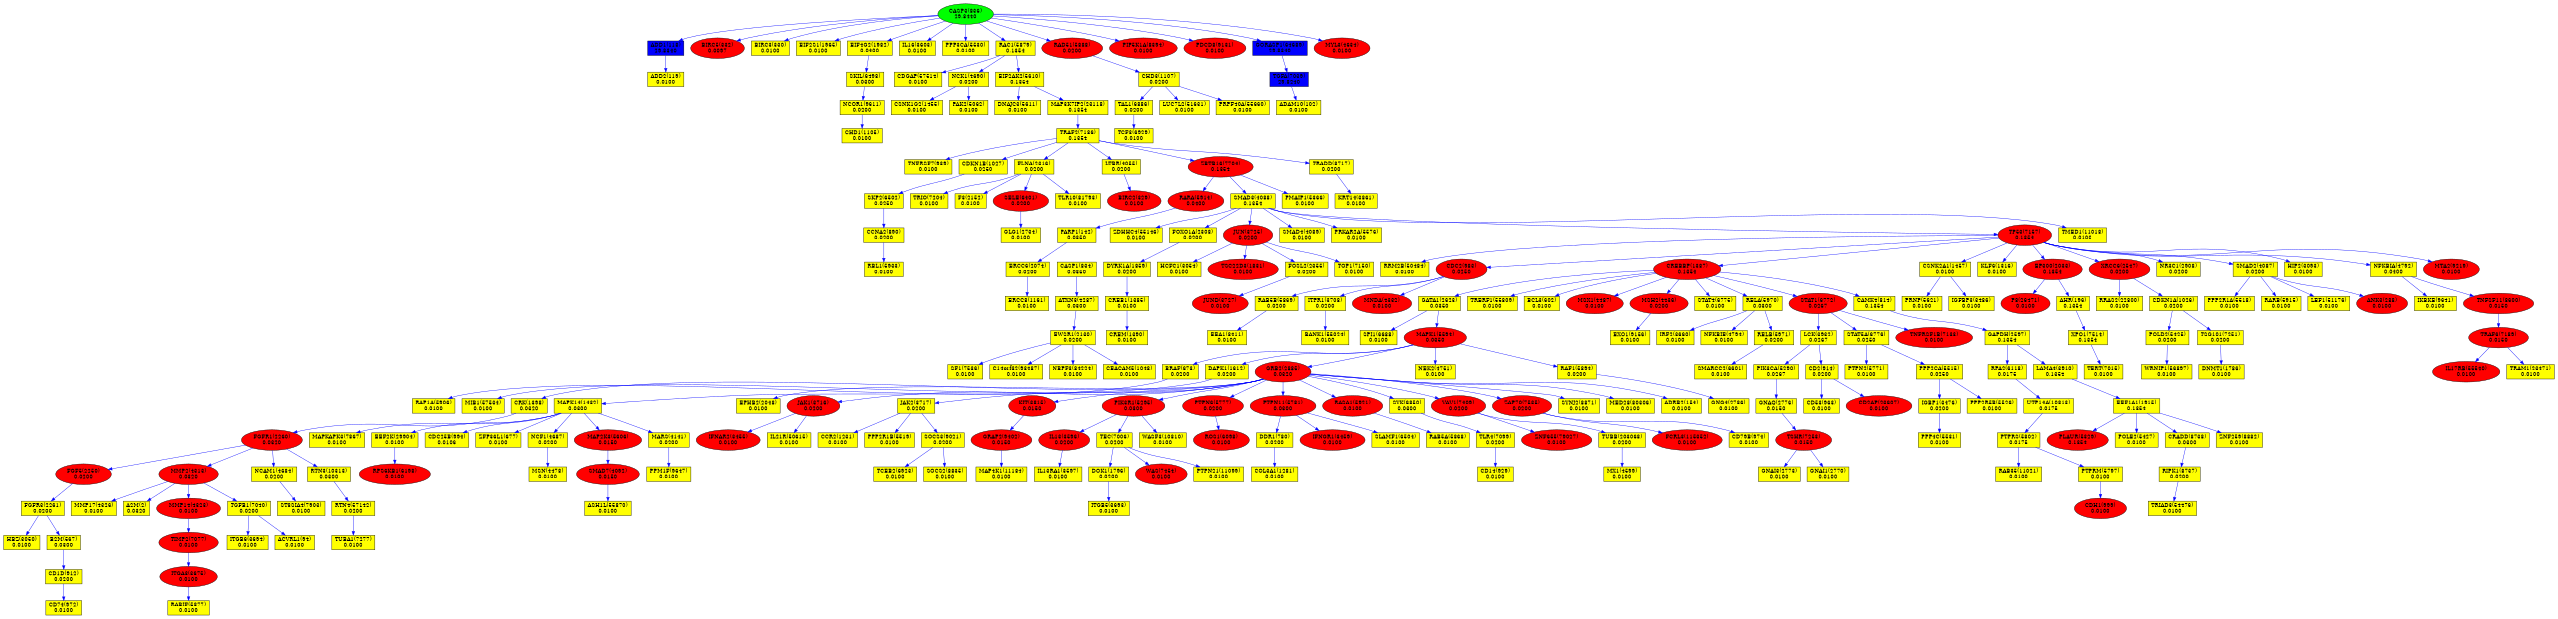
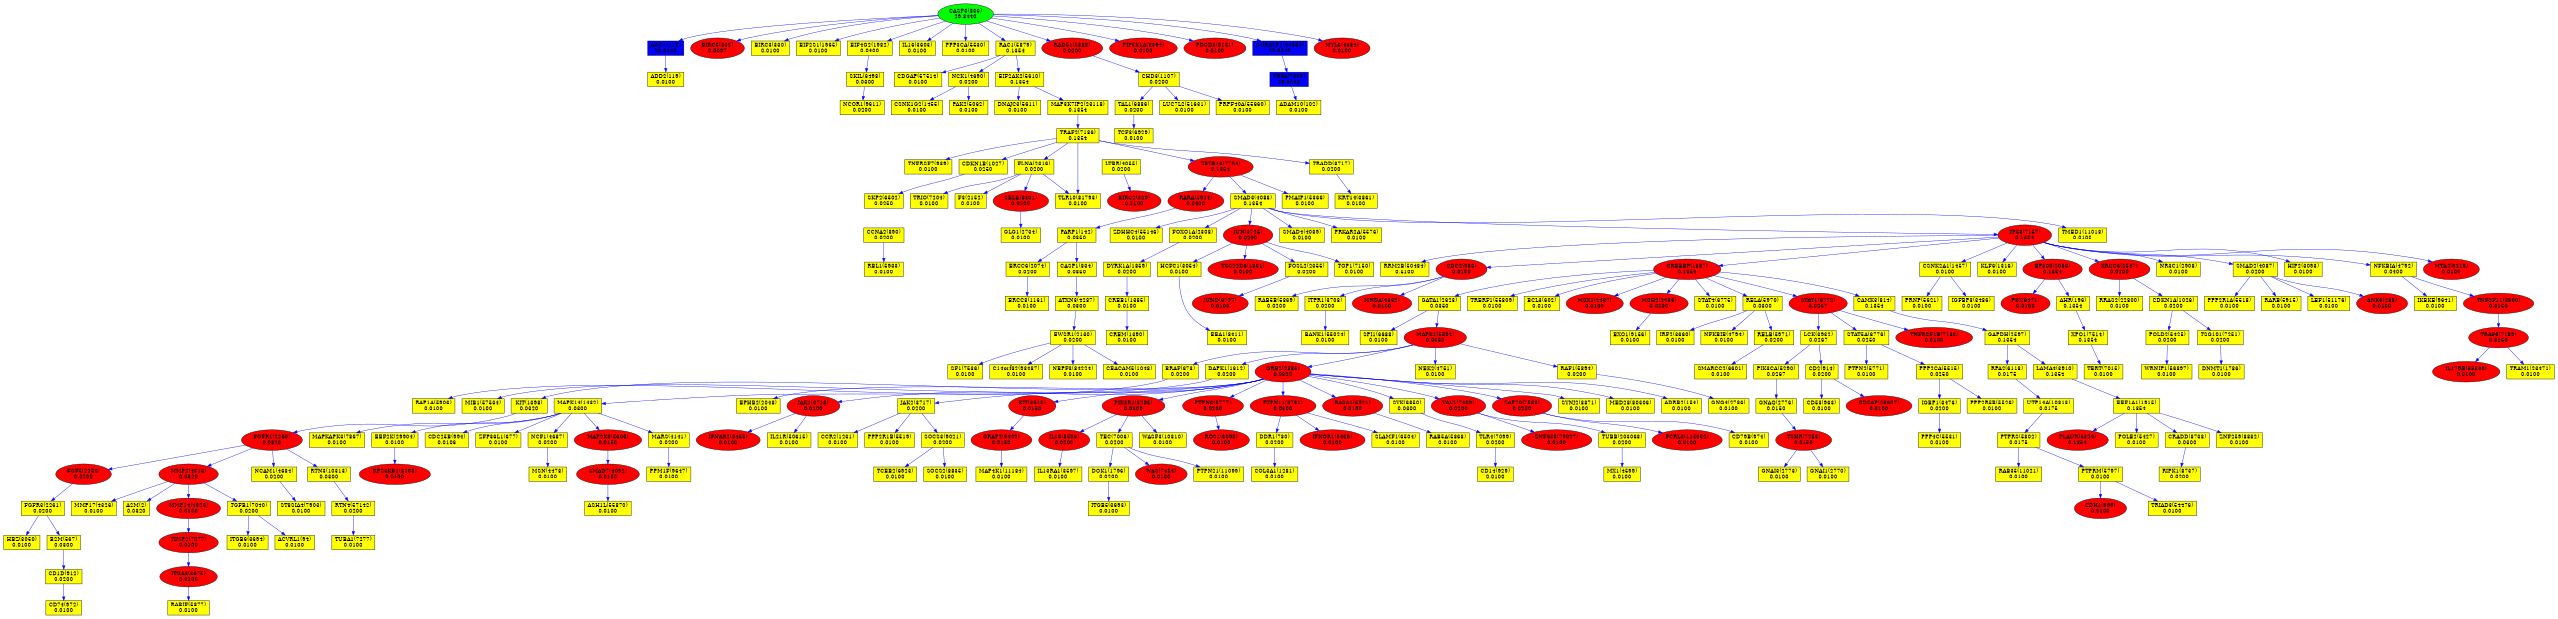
node "CHD1(1105) 0,0100": removed
edge "TRAF2(7186) 0,1354" -> "LTBR(4055) 0,0200": now "TRAF2(7186) 0,1354" -> "TLR10(81793) 0,0100"
edge "SKP2(6502) 0,0250" -> "CCNA2(890) 0,0200": removed
edge "PARP1(142) 0,0350" -> "CASP1(834) 0,0350": added
node "RRM2B(50484) 0,0100": label "RRM2B(50484) 0,0100" -> "RRM2B(50484) 0,5100"
node "NR3C1(2908) 0,0200": label "NR3C1(2908) 0,0200" -> "NR3C1(2908) 0,0100"
node "CAMK4(814) 0,1354": label "CAMK4(814) 0,1354" -> "CAMK3(814) 0,1354"
edge "RAB5B(5869) 0,0200" -> "EEA1(8411) 0,0100": now "HCFC1(3054) 0,0100" -> "EEA1(8411) 0,0100"
node "CRK(1398) 0,0320": label "CRK(1398) 0,0320" -> "KIT(1398) 0,0320"
edge "RIPK1(8737) 0,0200" -> "TRIAD3(54476) 0,0100": now "PTPRM(5797) 0,0100" -> "TRIAD3(54476) 0,0100"
